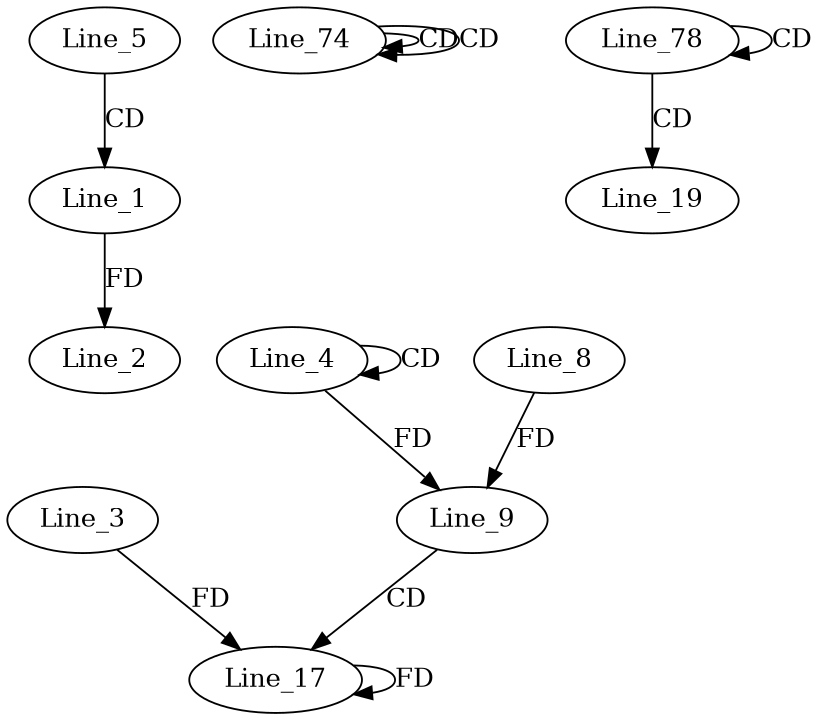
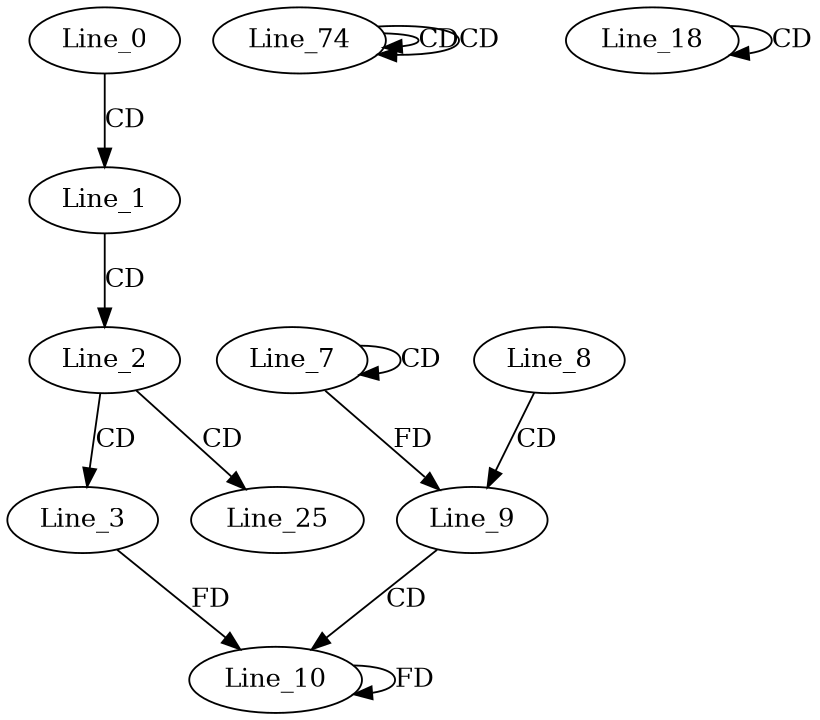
node "Line_5": label "Line_5" -> "Line_0"
node "Line_78": label "Line_78" -> "Line_18"
node "Line_19": removed
edge "Line_1" -> "Line_2": label "FD" -> "CD"
node "Line_4": label "Line_4" -> "Line_7"
edge "Line_2" -> "Line_3": added, label "CD"
edge "Line_8" -> "Line_9": label "FD" -> "CD"
node "Line_25": added
node "Line_17": label "Line_17" -> "Line_10"
